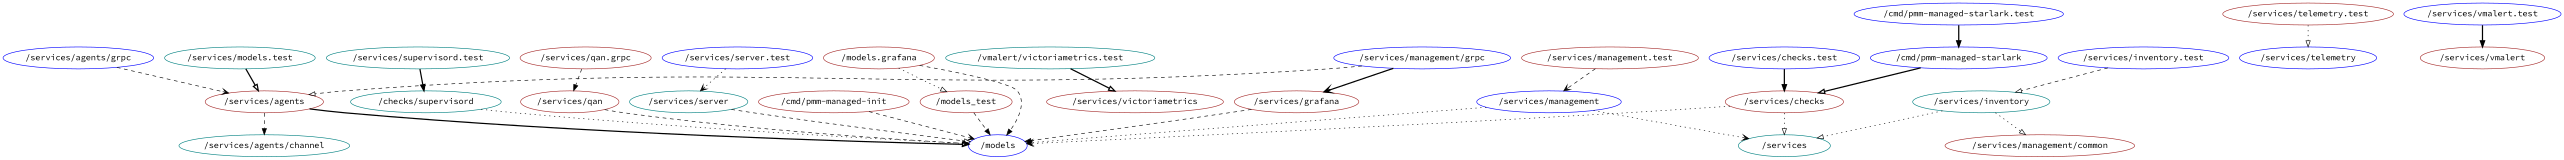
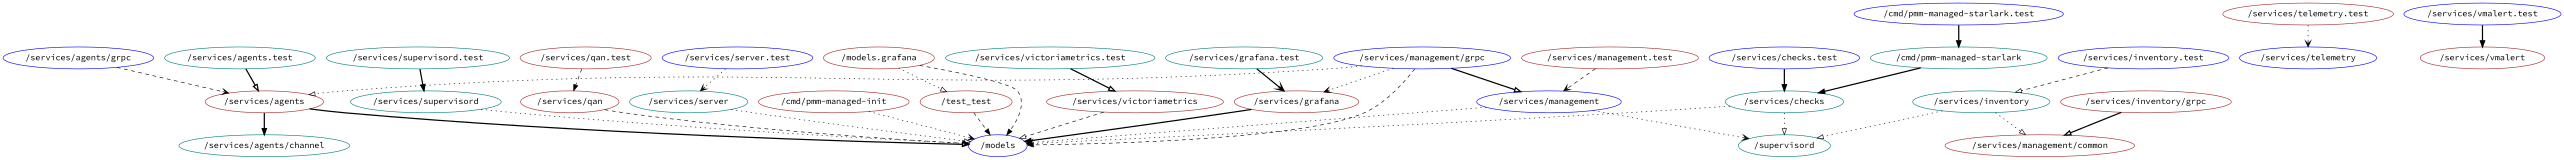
edge "/services/telemetry.test" -> "/services/telemetry": arrowhead onormal -> vee
node "/services/models.test": label "/services/models.test" -> "/services/agents.test"
node "/services/qan.grpc": label "/services/qan.grpc" -> "/services/qan.test"
node "/vmalert/victoriametrics.test": label "/vmalert/victoriametrics.test" -> "/services/victoriametrics.test"
node "/services/grafana.test": added
node "/cmd/pmm-managed-starlark": color blue -> teal
edge "/services/management/grpc" -> "/services/agents": style dashed -> dotted
edge "/services/management/grpc" -> "/services/grafana": style bold -> dotted
edge "/services/management/grpc" -> "/services/management": added
edge "/cmd/pmm-managed-starlark" -> "/services/checks": arrowhead onormal -> normal
node "/checks/supervisord": label "/checks/supervisord" -> "/services/supervisord"
node "/models_test": label "/models_test" -> "/test_test"
node "/services/checks": color brown -> teal
node "/services/inventory/grpc": added
edge "/services/agents" -> "/services/agents/channel": style dashed -> bold
edge "/services/victoriametrics" -> "/models": added
edge "/cmd/pmm-managed-init" -> "/models": style dashed -> dotted
edge "/services/grafana" -> "/models": style dashed -> bold
edge "/services/server" -> "/models": style dashed -> dotted
edge "/services/management/grpc" -> "/models": added
node "/services": label "/services" -> "/supervisord"
